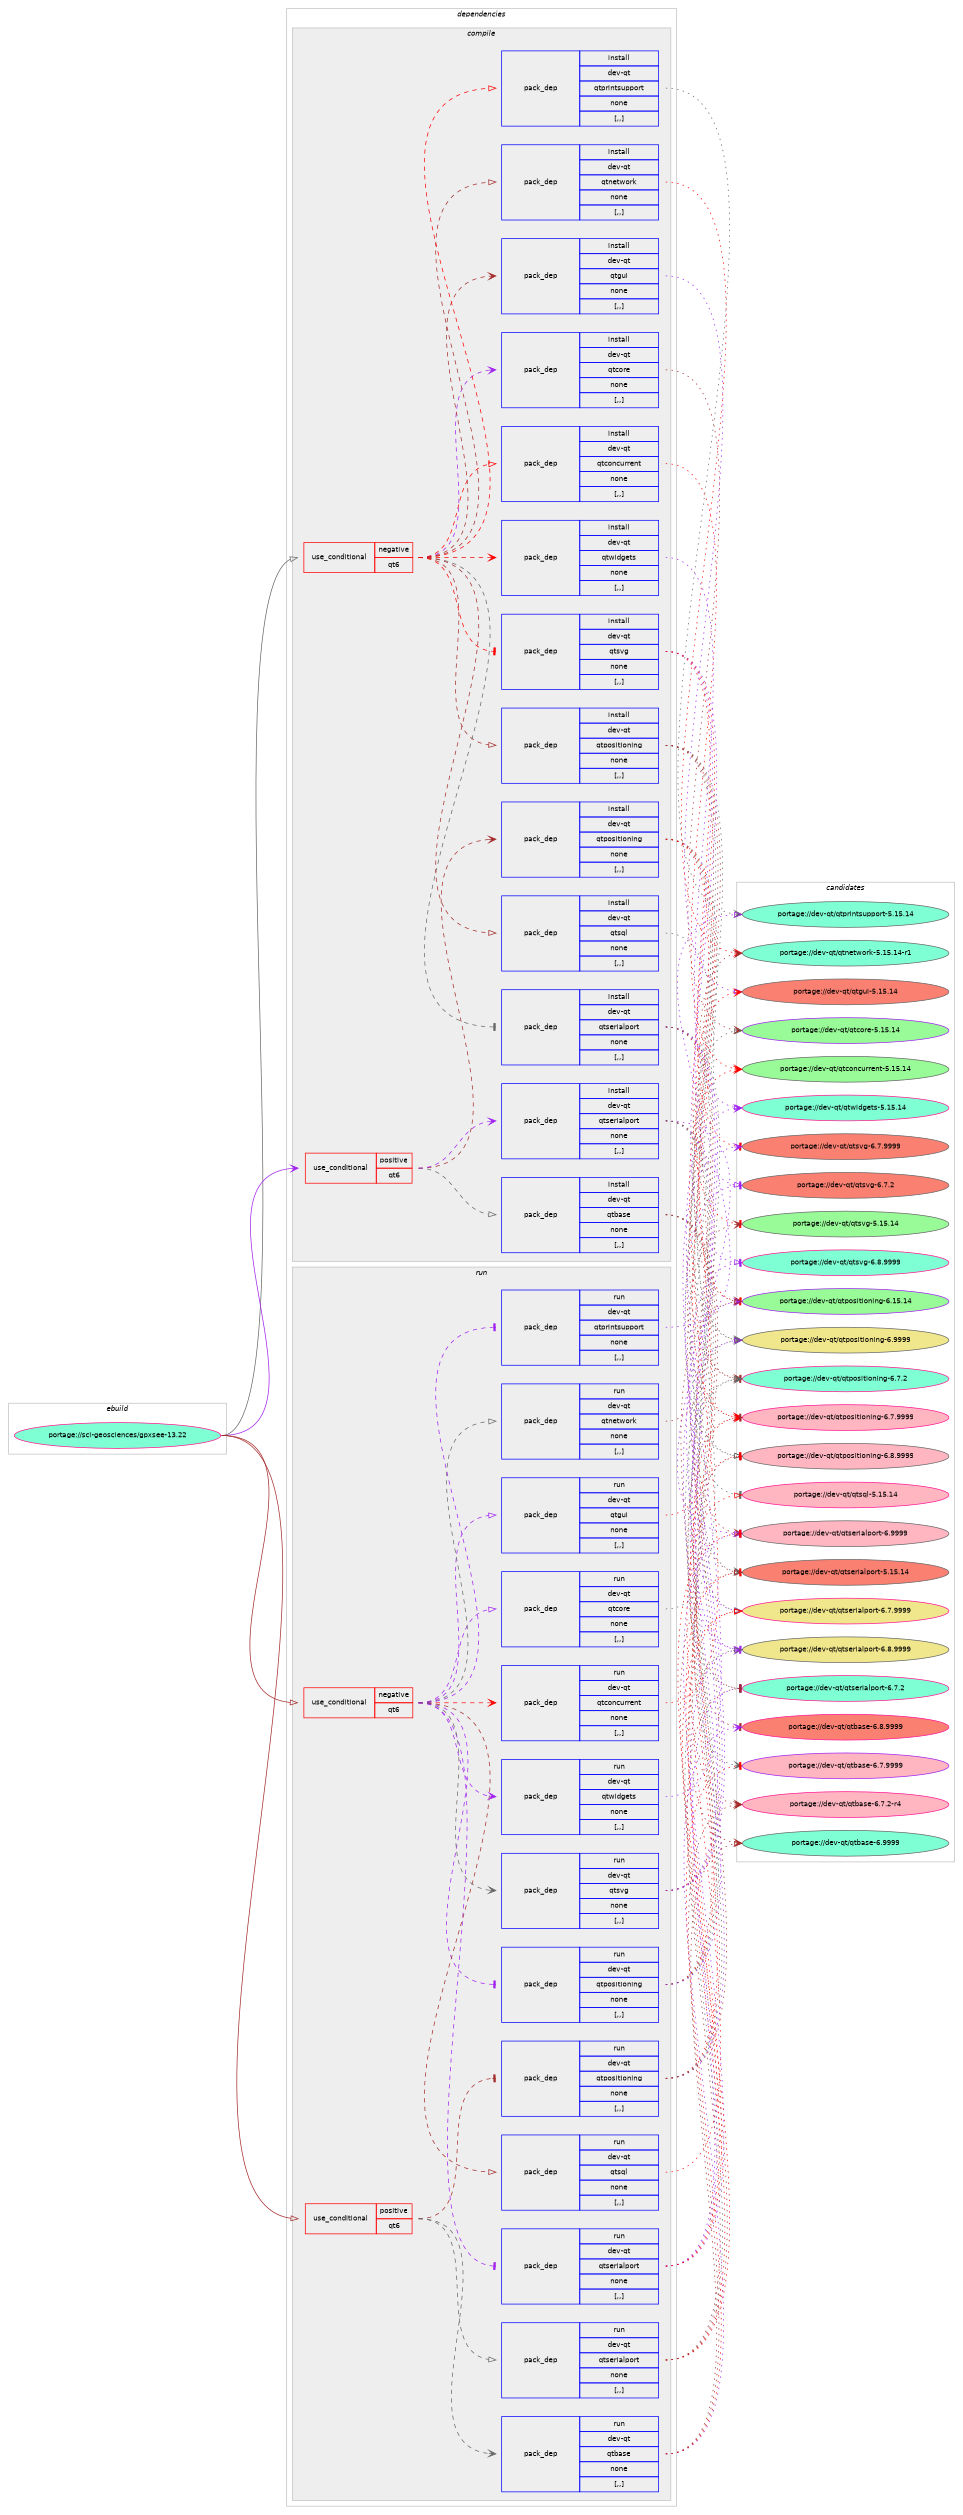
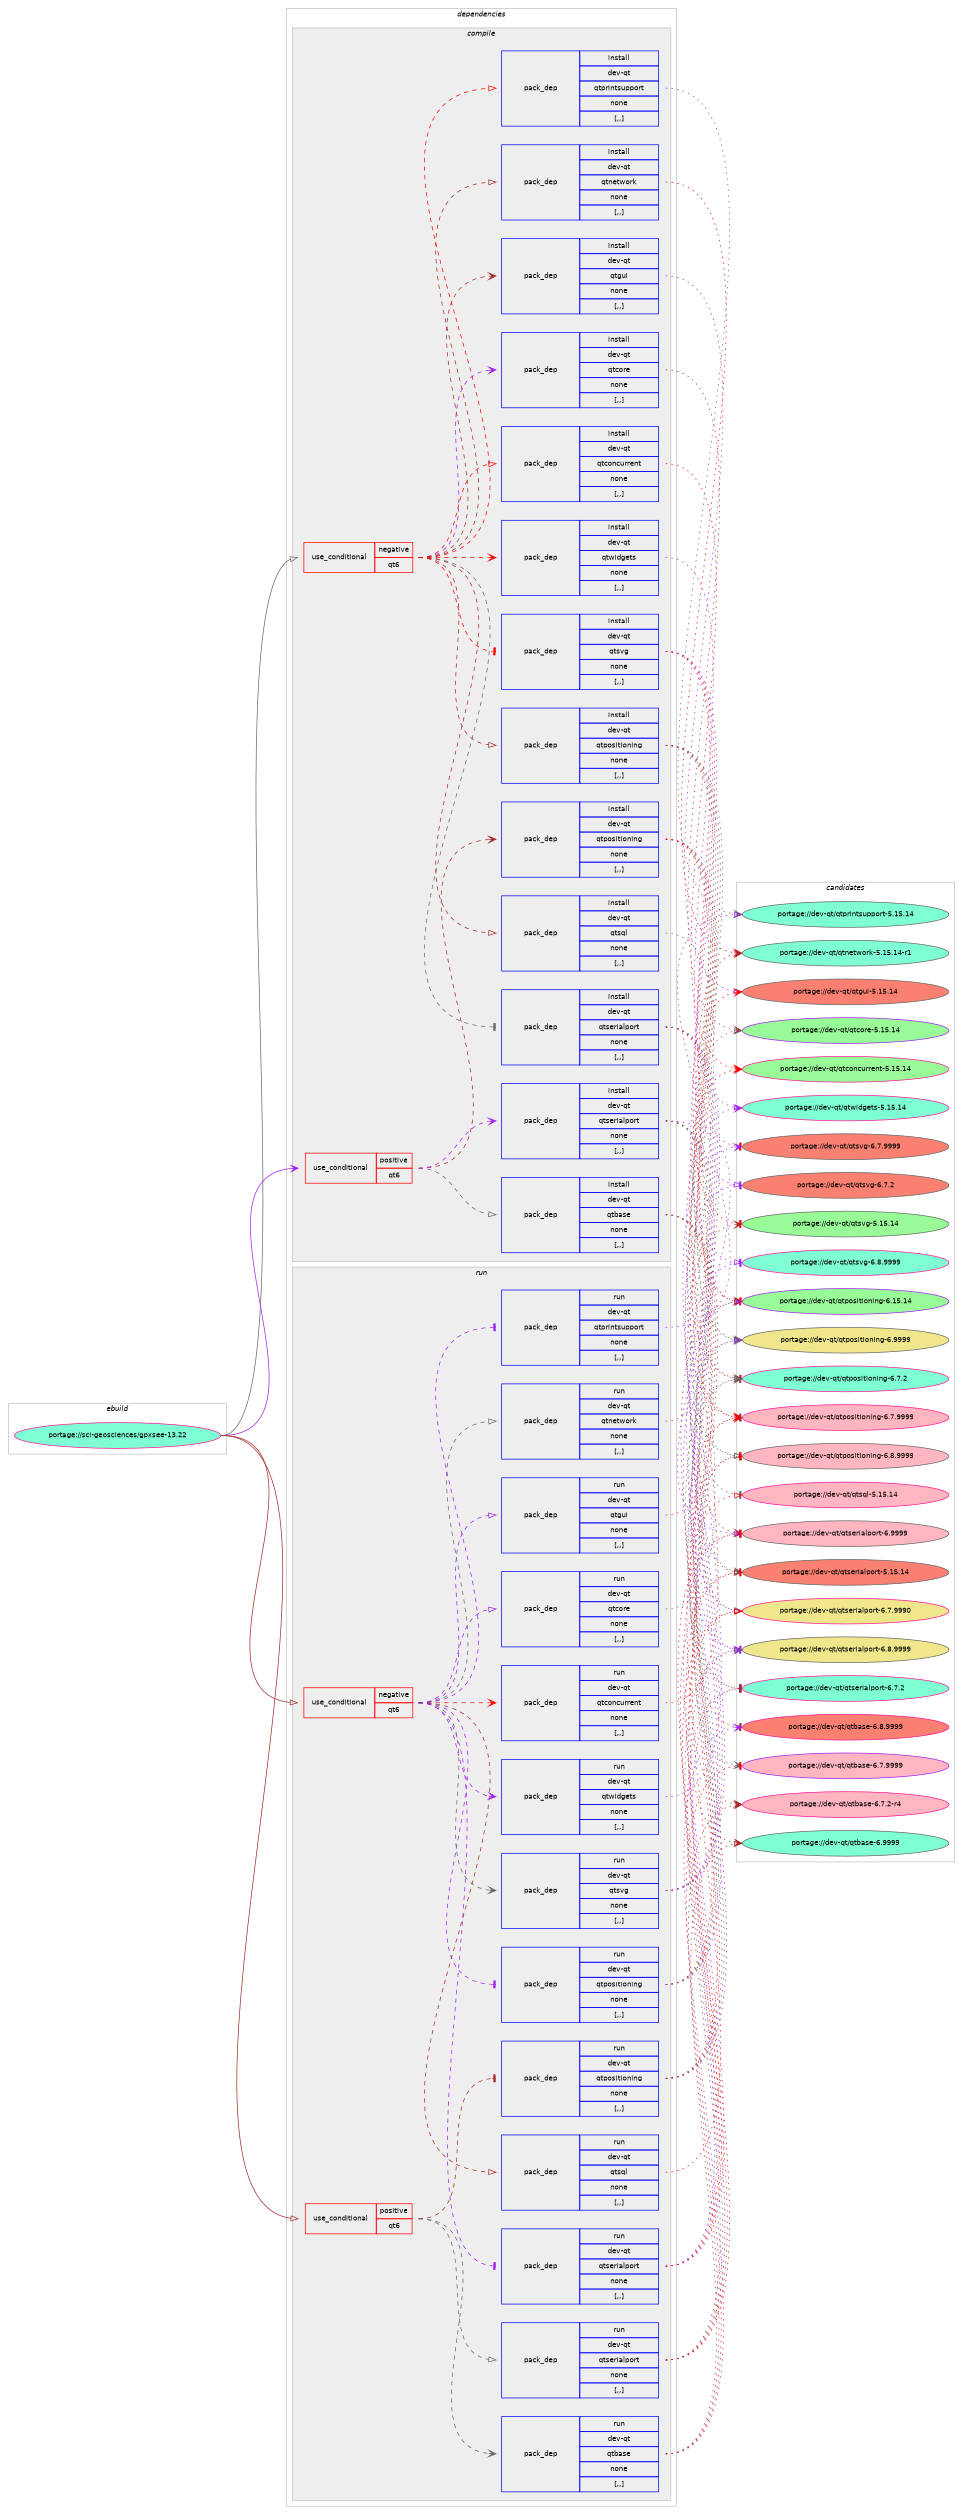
node "portage://dev-qt/qtconcurrent-5.15.14": color gray40 -> deeppink
node "portage://dev-qt/qtserialport-6.7.9999": label "portage://dev-qt/qtserialport-6.7.9999" -> "portage://dev-qt/qtserialport-6.7.9990"
